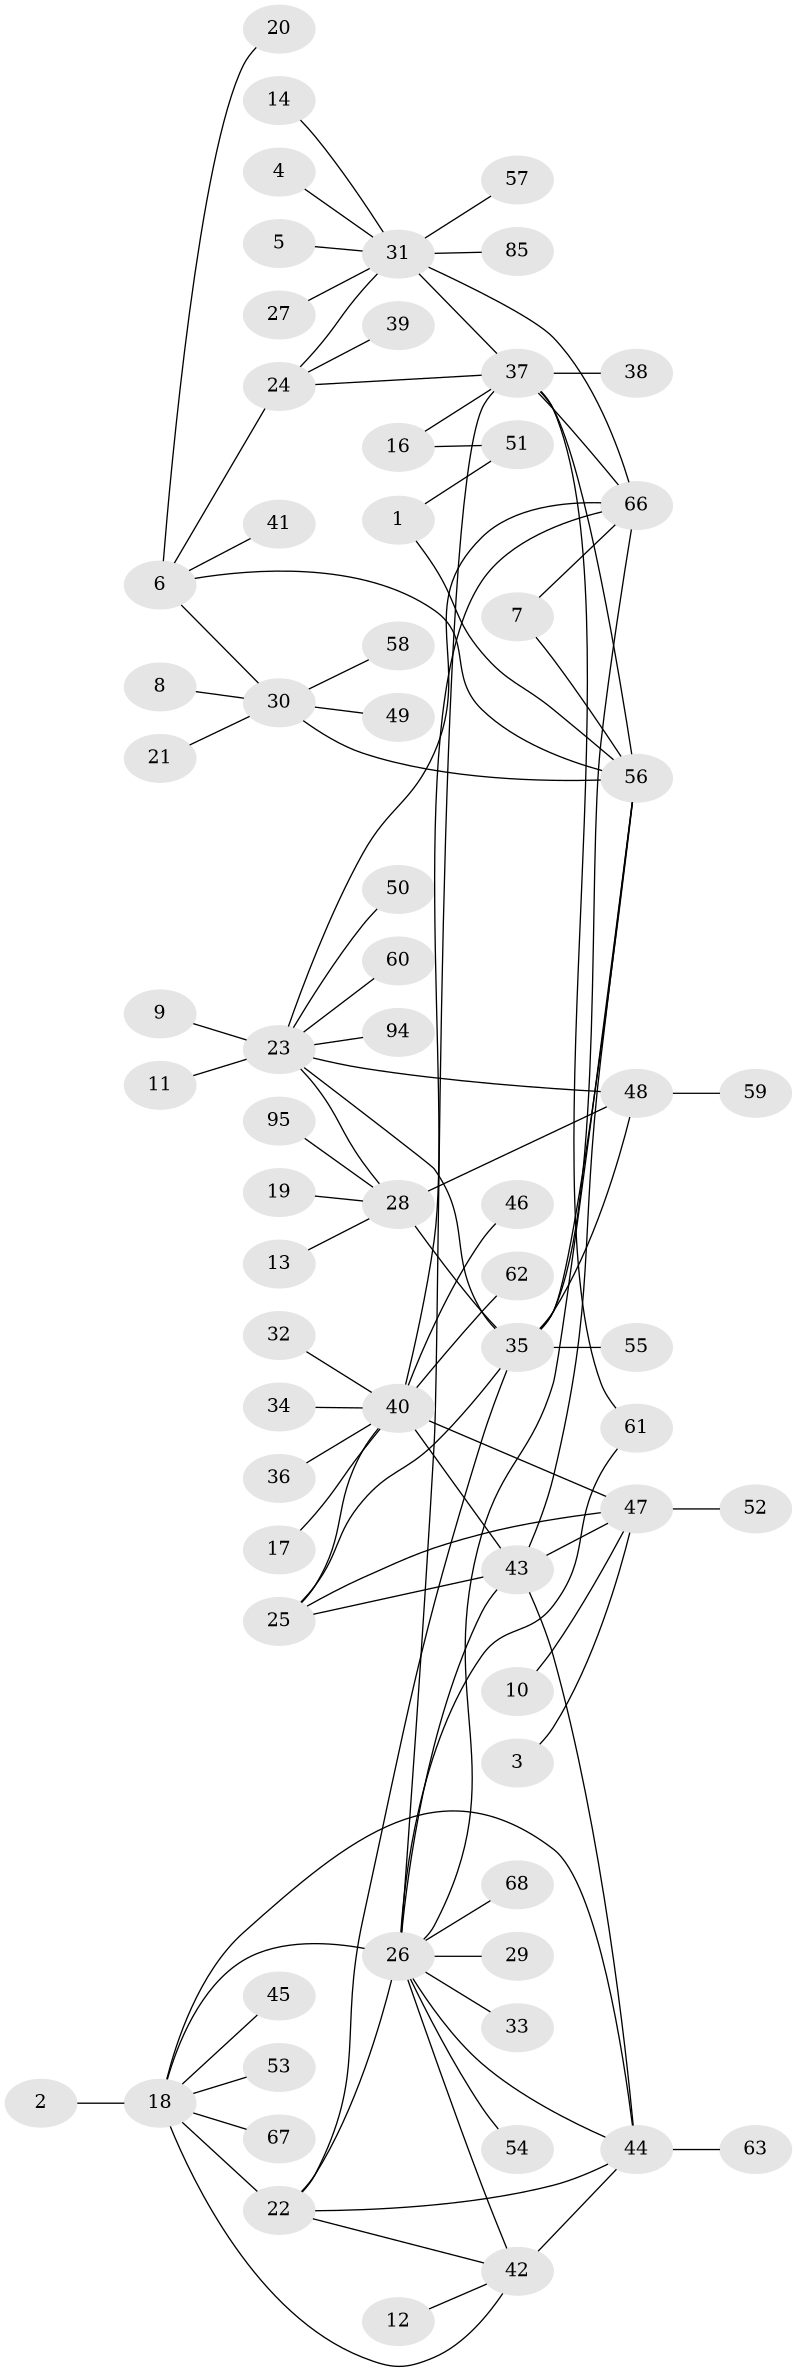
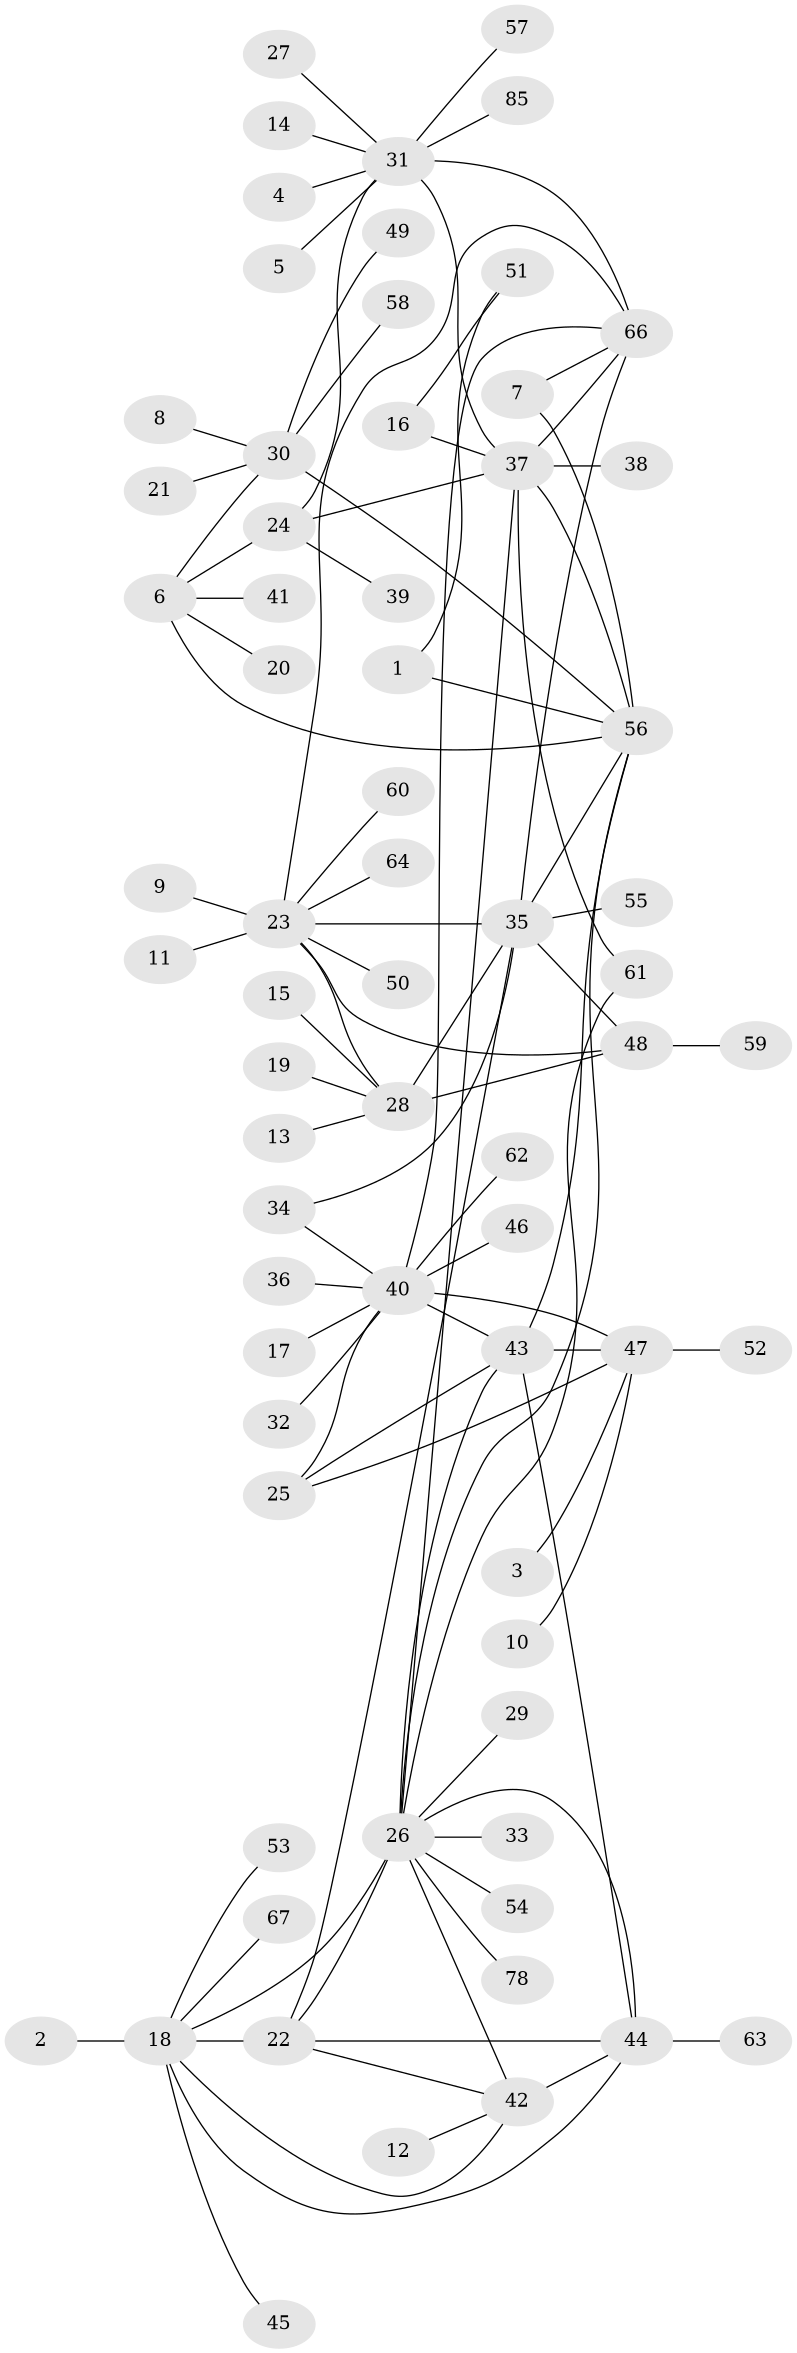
node "94": label "94" -> "64"
node "95": label "95" -> "15"
edge "35" -- "25": now "35" -- "34"
node "68": label "68" -> "78"
